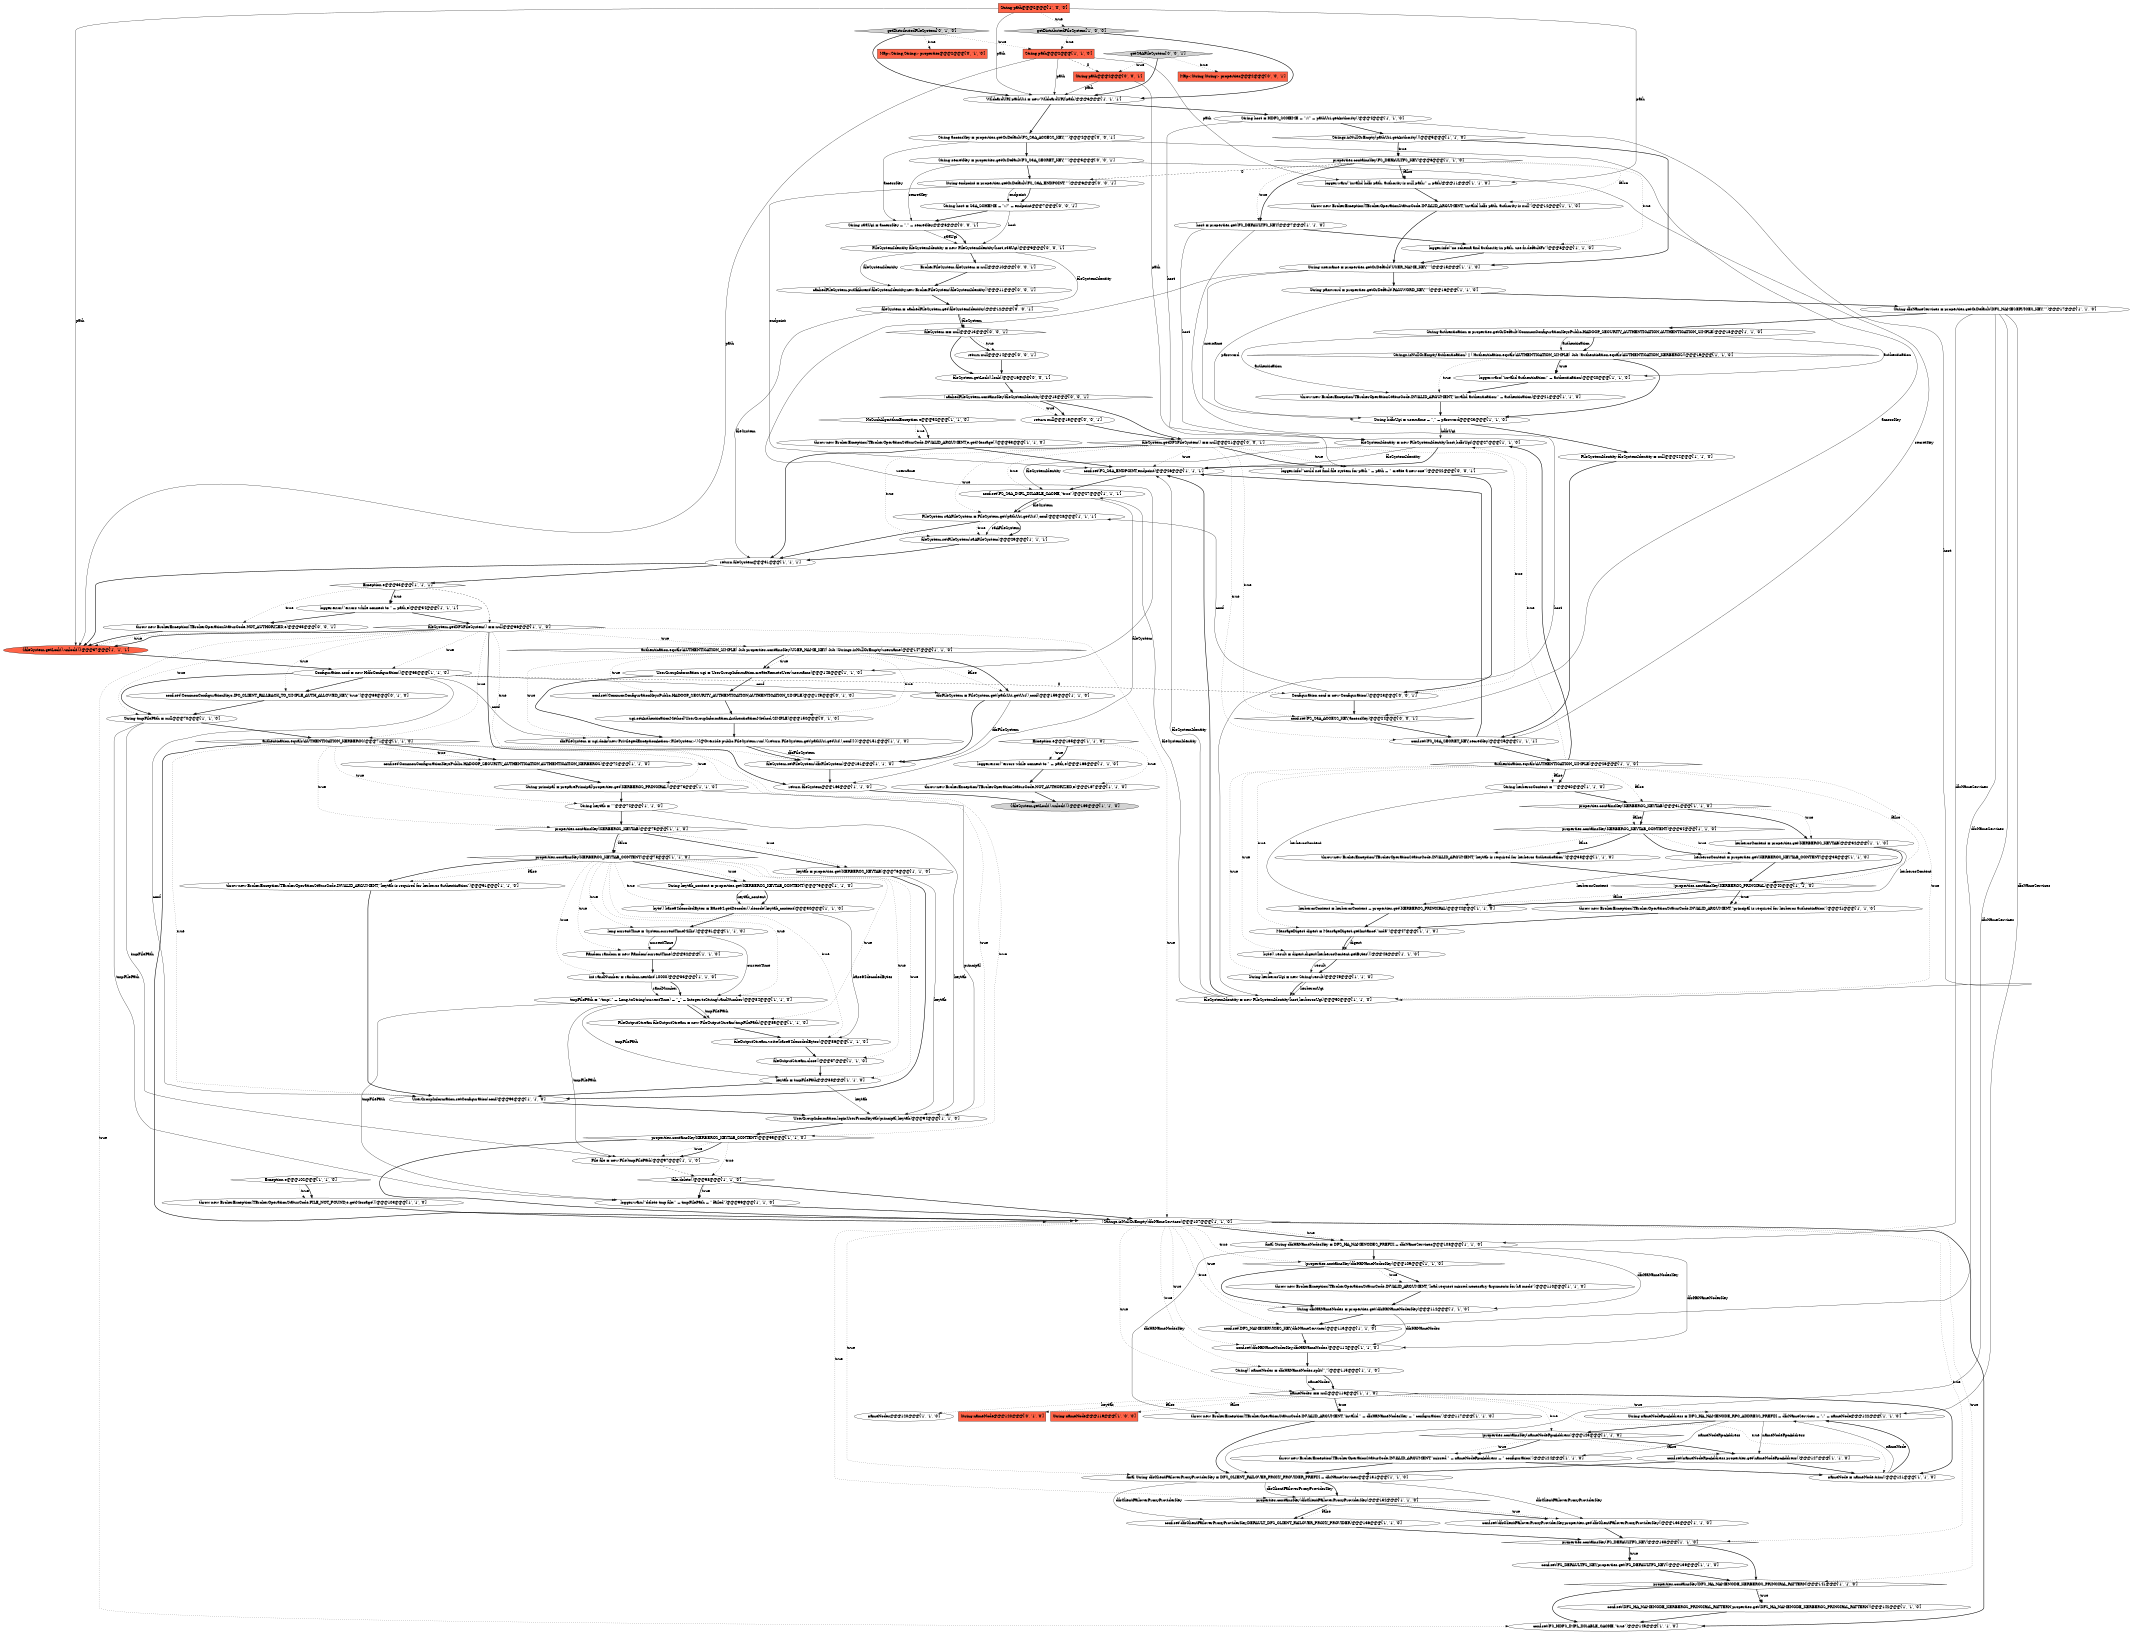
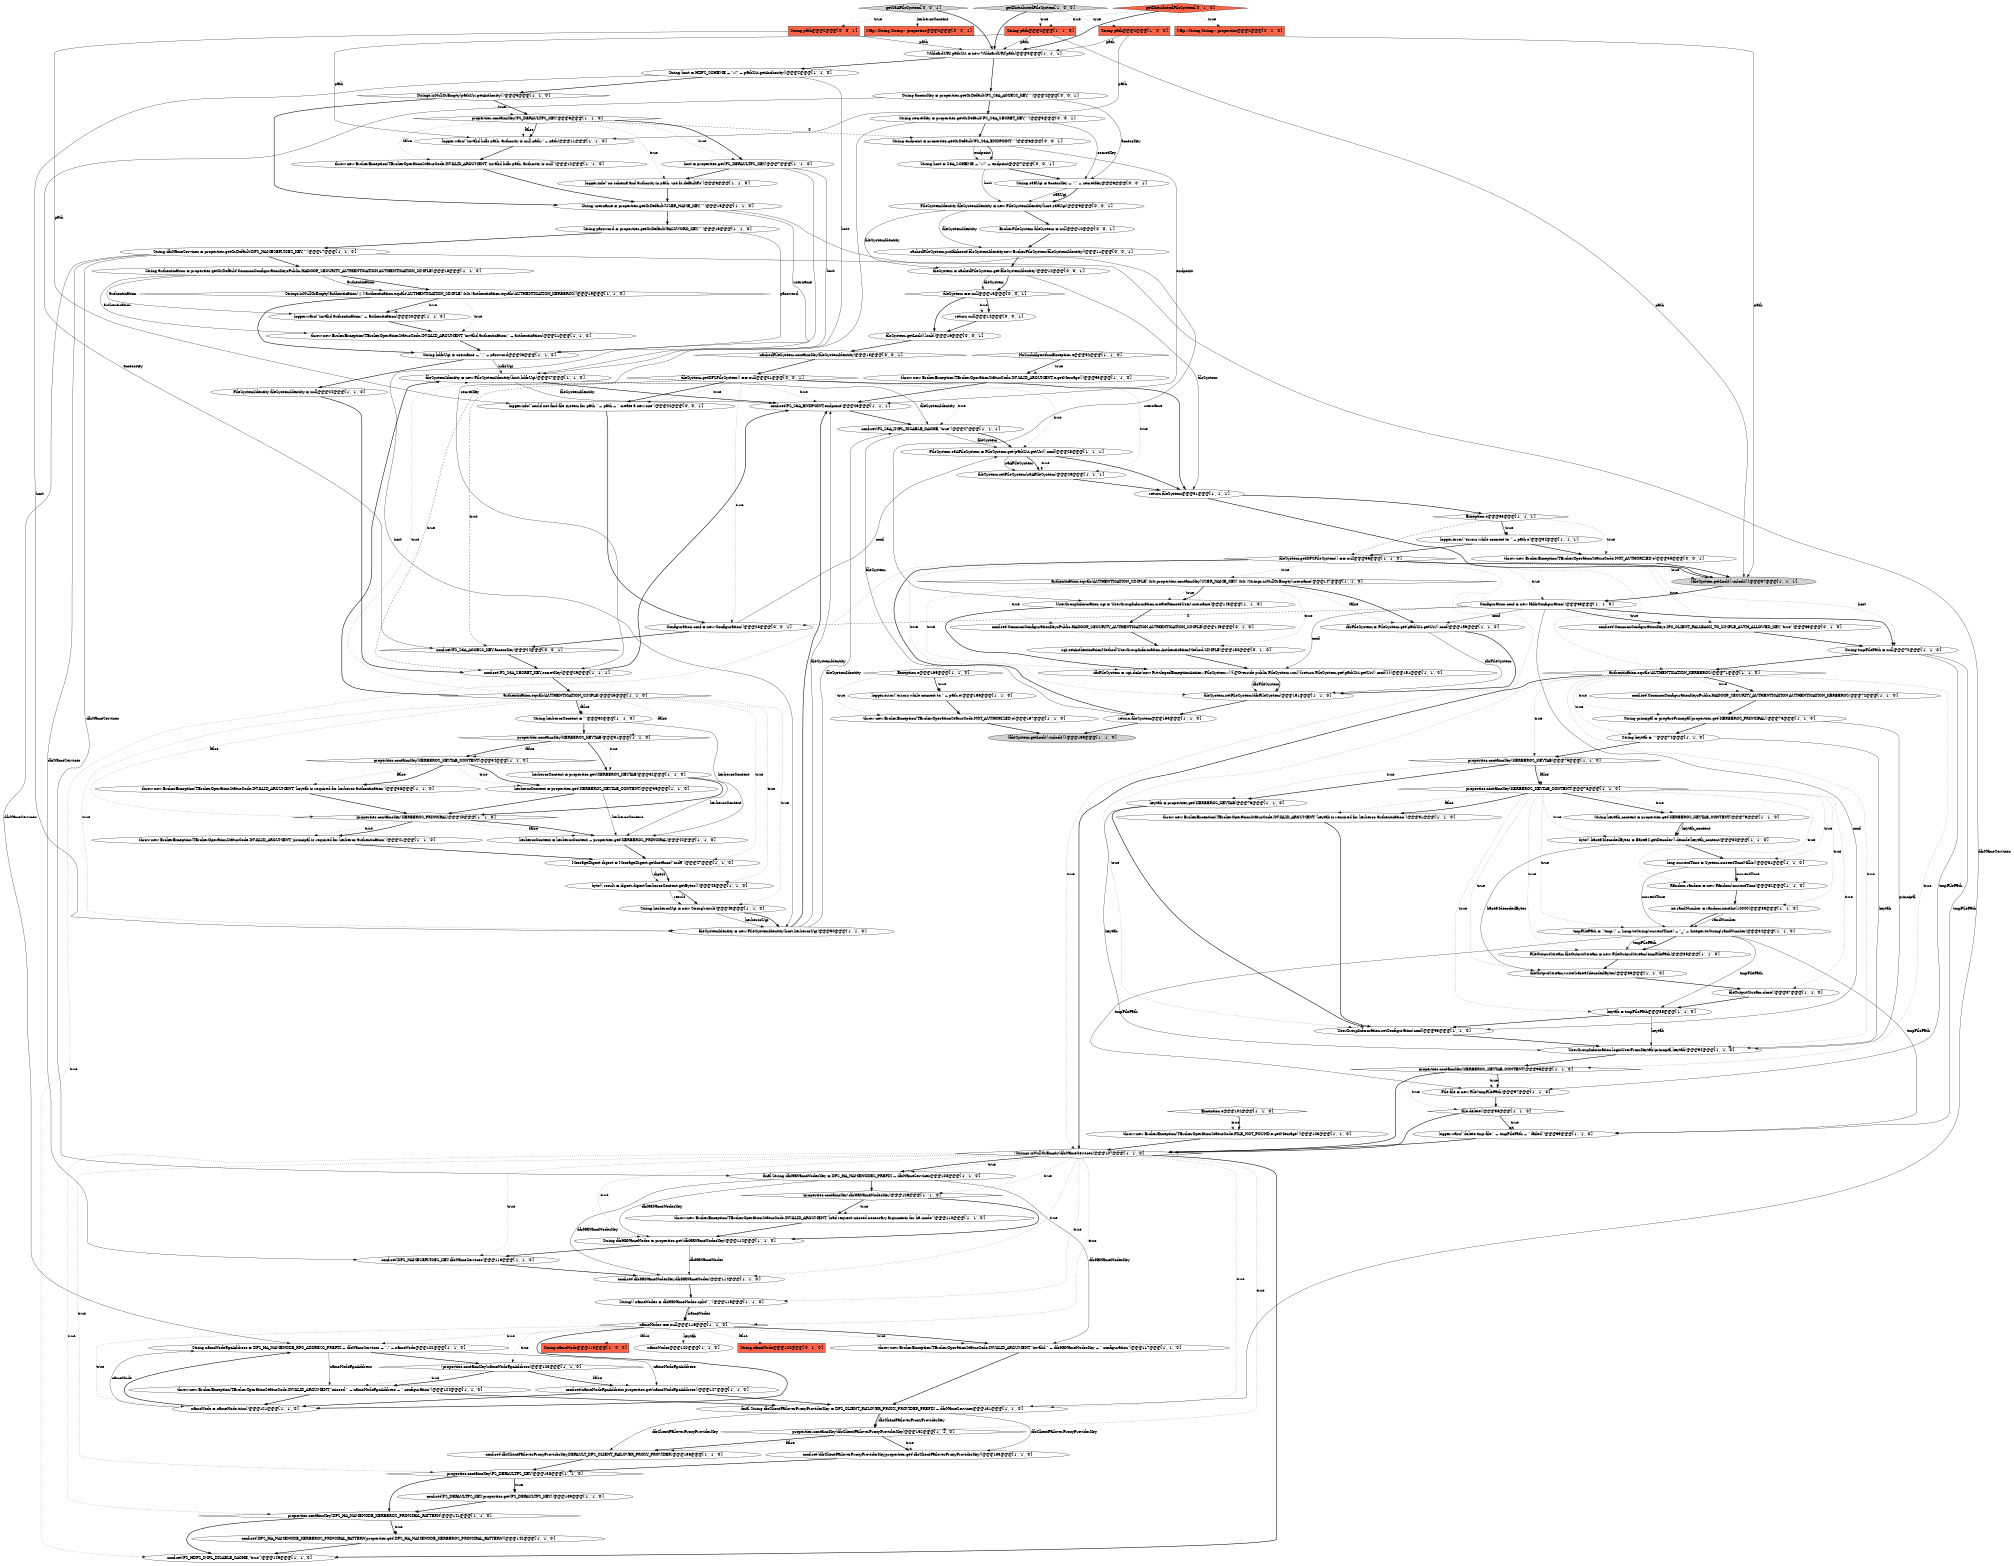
edge "String path@@@2@@@['1', '0', '0']" -> "getDistributedFileSystem['1', '0', '0']": reversed
node "getDistributedFileSystem['0', '1', '0']": fillcolor lightgray -> tomato
edge "String path@@@2@@@['1', '1', '0']" -> "String path@@@2@@@['0', '0', '1']": removed, label "0"
edge "getS3AFileSystem['0', '0', '1']" -> "Map<String,String> properties@@@2@@@['0', '0', '1']": label "true" -> "kerberosContent"
node "return null@@@19@@@['0', '0', '1']": removed
edge "fileSystem.getDFSFileSystem() == null@@@21@@@['0', '0', '1']" -> "conf.set(FS_S3A_ACCESS_KEY,accessKey)@@@24@@@['0', '0', '1']": style dotted -> dashed
node "{fileSystem.getLock().unlock()}@@@37@@@['1', '1', '1']": fillcolor tomato -> lightgray
edge "fileSystem.getDFSFileSystem() == null@@@21@@@['0', '0', '1']" -> "conf.set(FS_S3A_SECRET_KEY,secretKey)@@@25@@@['1', '1', '1']": style dotted -> dashed
edge "fileSystem.getDFSFileSystem() == null@@@66@@@['1', '1', '0']" -> "String tmpFilePath = null@@@70@@@['1', '1', '0']": label "true" -> "host"
edge "File file = new File(tmpFilePath)@@@97@@@['1', '1', '0']" -> "!file.delete()@@@98@@@['1', '1', '0']": style dashed -> bold
